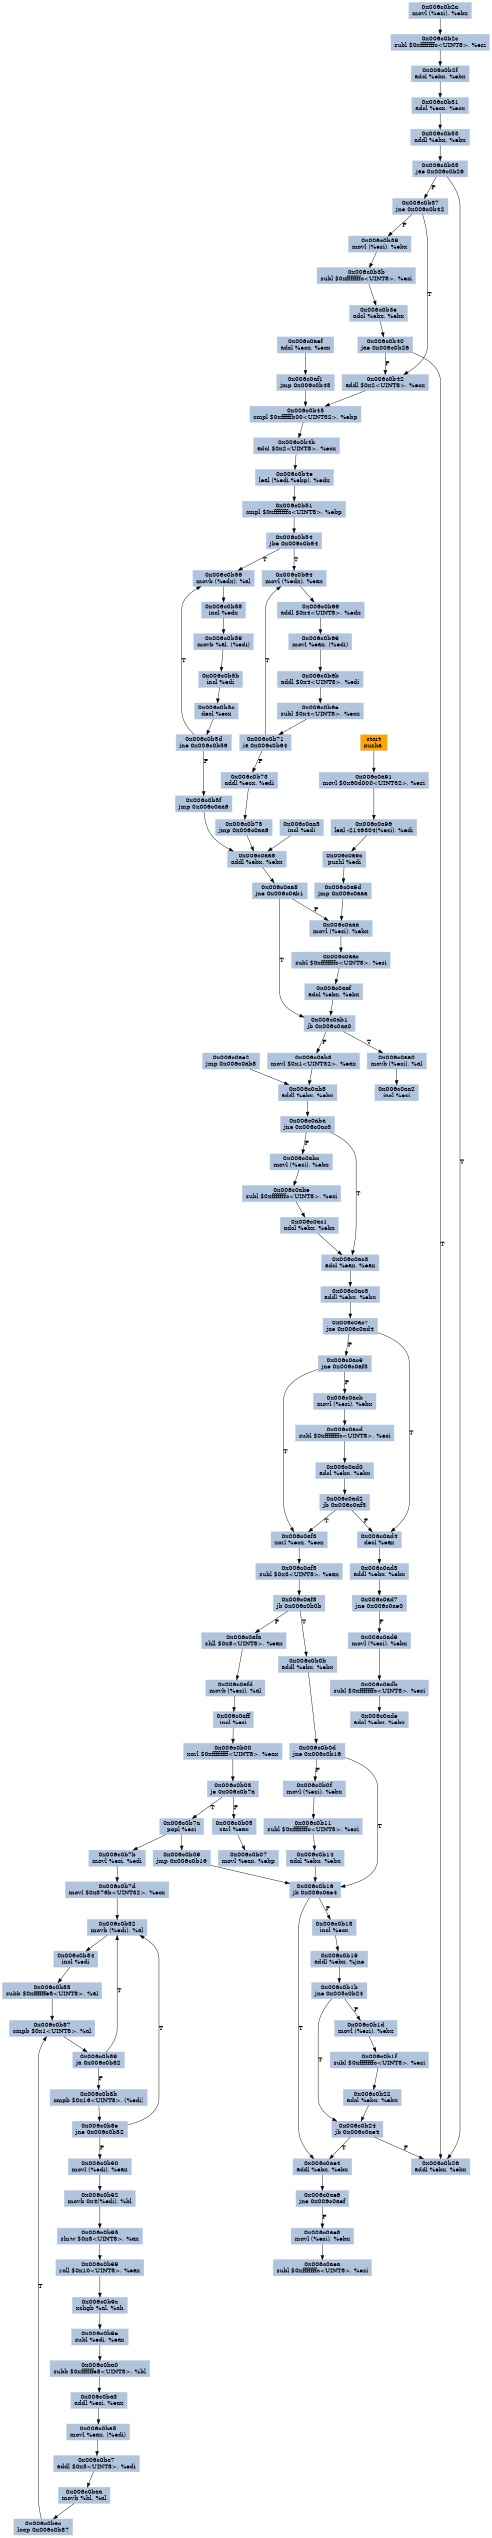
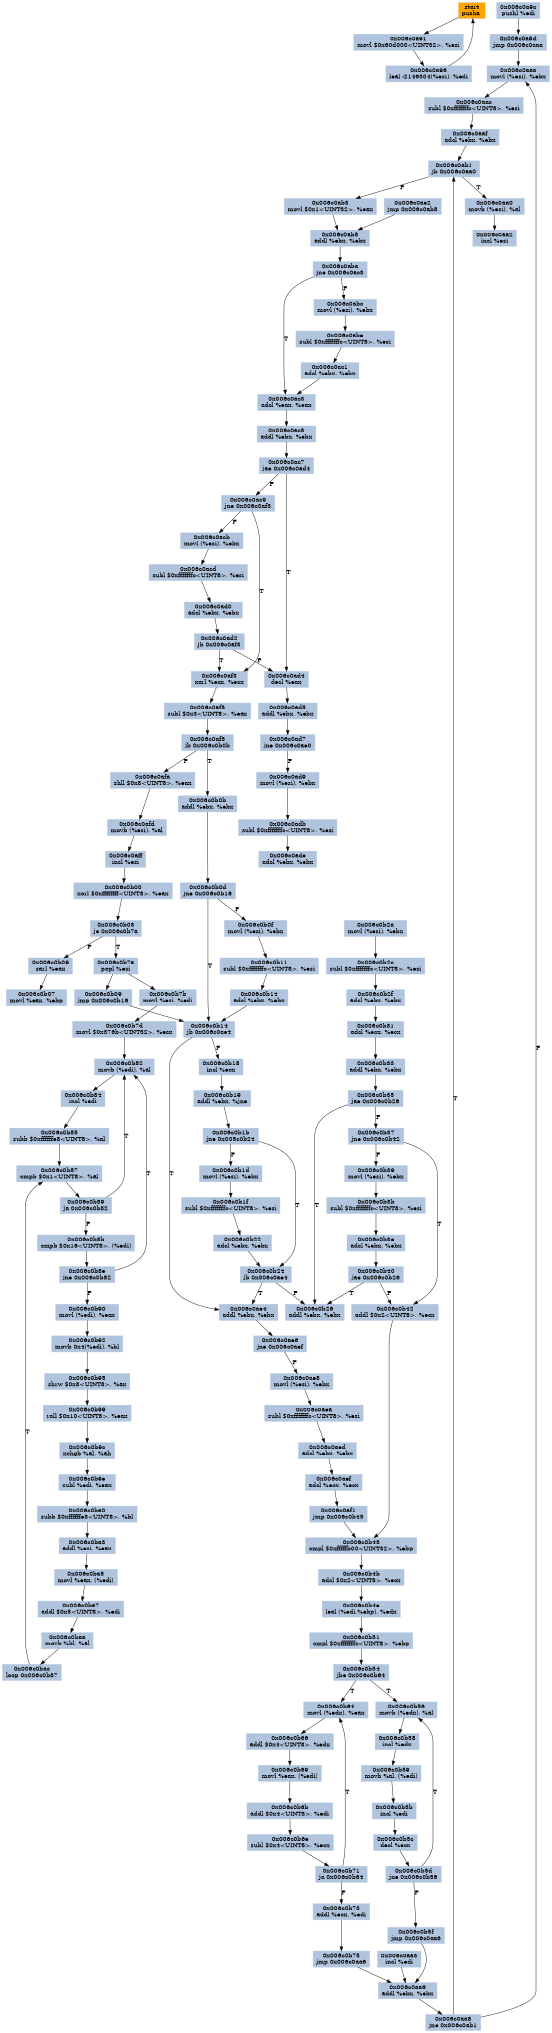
edge "0x006c0a96 leal -2146304(%esi), %edi" -> "0x006c0a9c pushl %edi": now "0x006c0a96 leal -2146304(%esi), %edi" -> "start pusha"
node "0x006c0aed adcl %ebx, %ebx": added
node "0x006c0b05 sarl %eax": label "0x006c0b05 sarl %eax" -> "0x006c0b09 sarl %eax"
node "0x006c0b16 jb 0x006c0ae4": label "0x006c0b16 jb 0x006c0ae4" -> "0x006c0b14 jb 0x006c0ae4"
